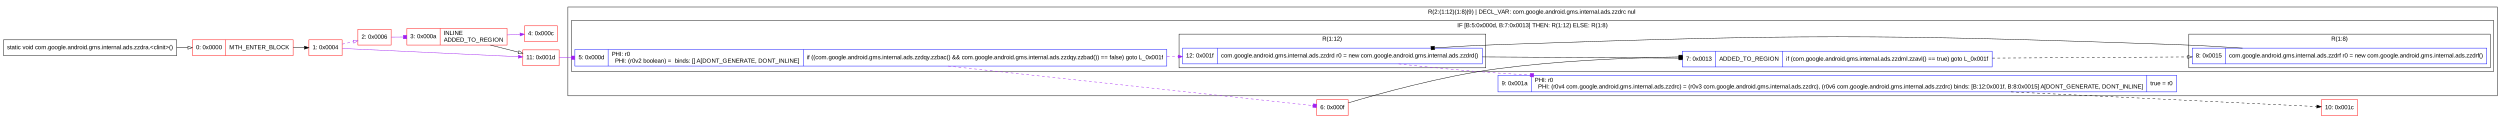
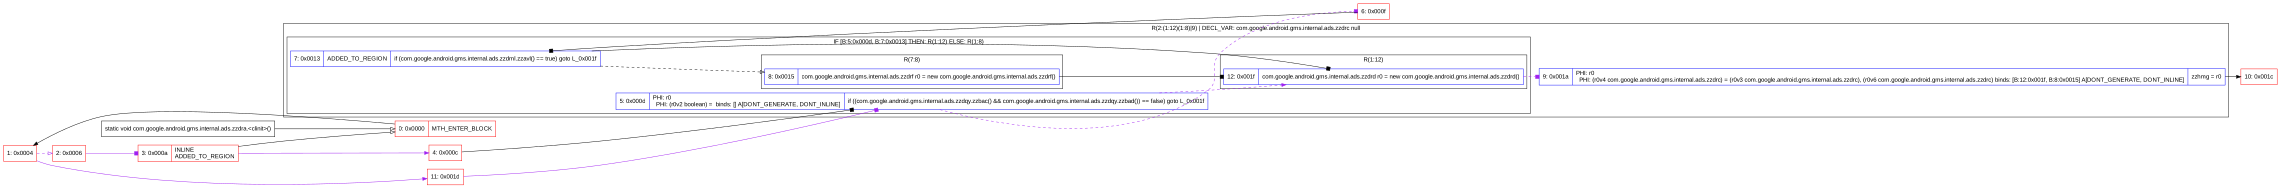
cluster "R(1:8)": label "R(1:8)" -> "R(7:8)"
edge "3: 0x000a" -> "11: 0x001d": now "3: 0x000a" -> "0: 0x0000"
edge "12: 0x001f" -> "7: 0x0013": reversed
node "9: 0x001a": text "true = r0" -> "zzhmg = r0"
edge "9: 0x001a" -> "10: 0x001c": style dashed -> solid
edge "4: 0x000c" -> "5: 0x000d": added
